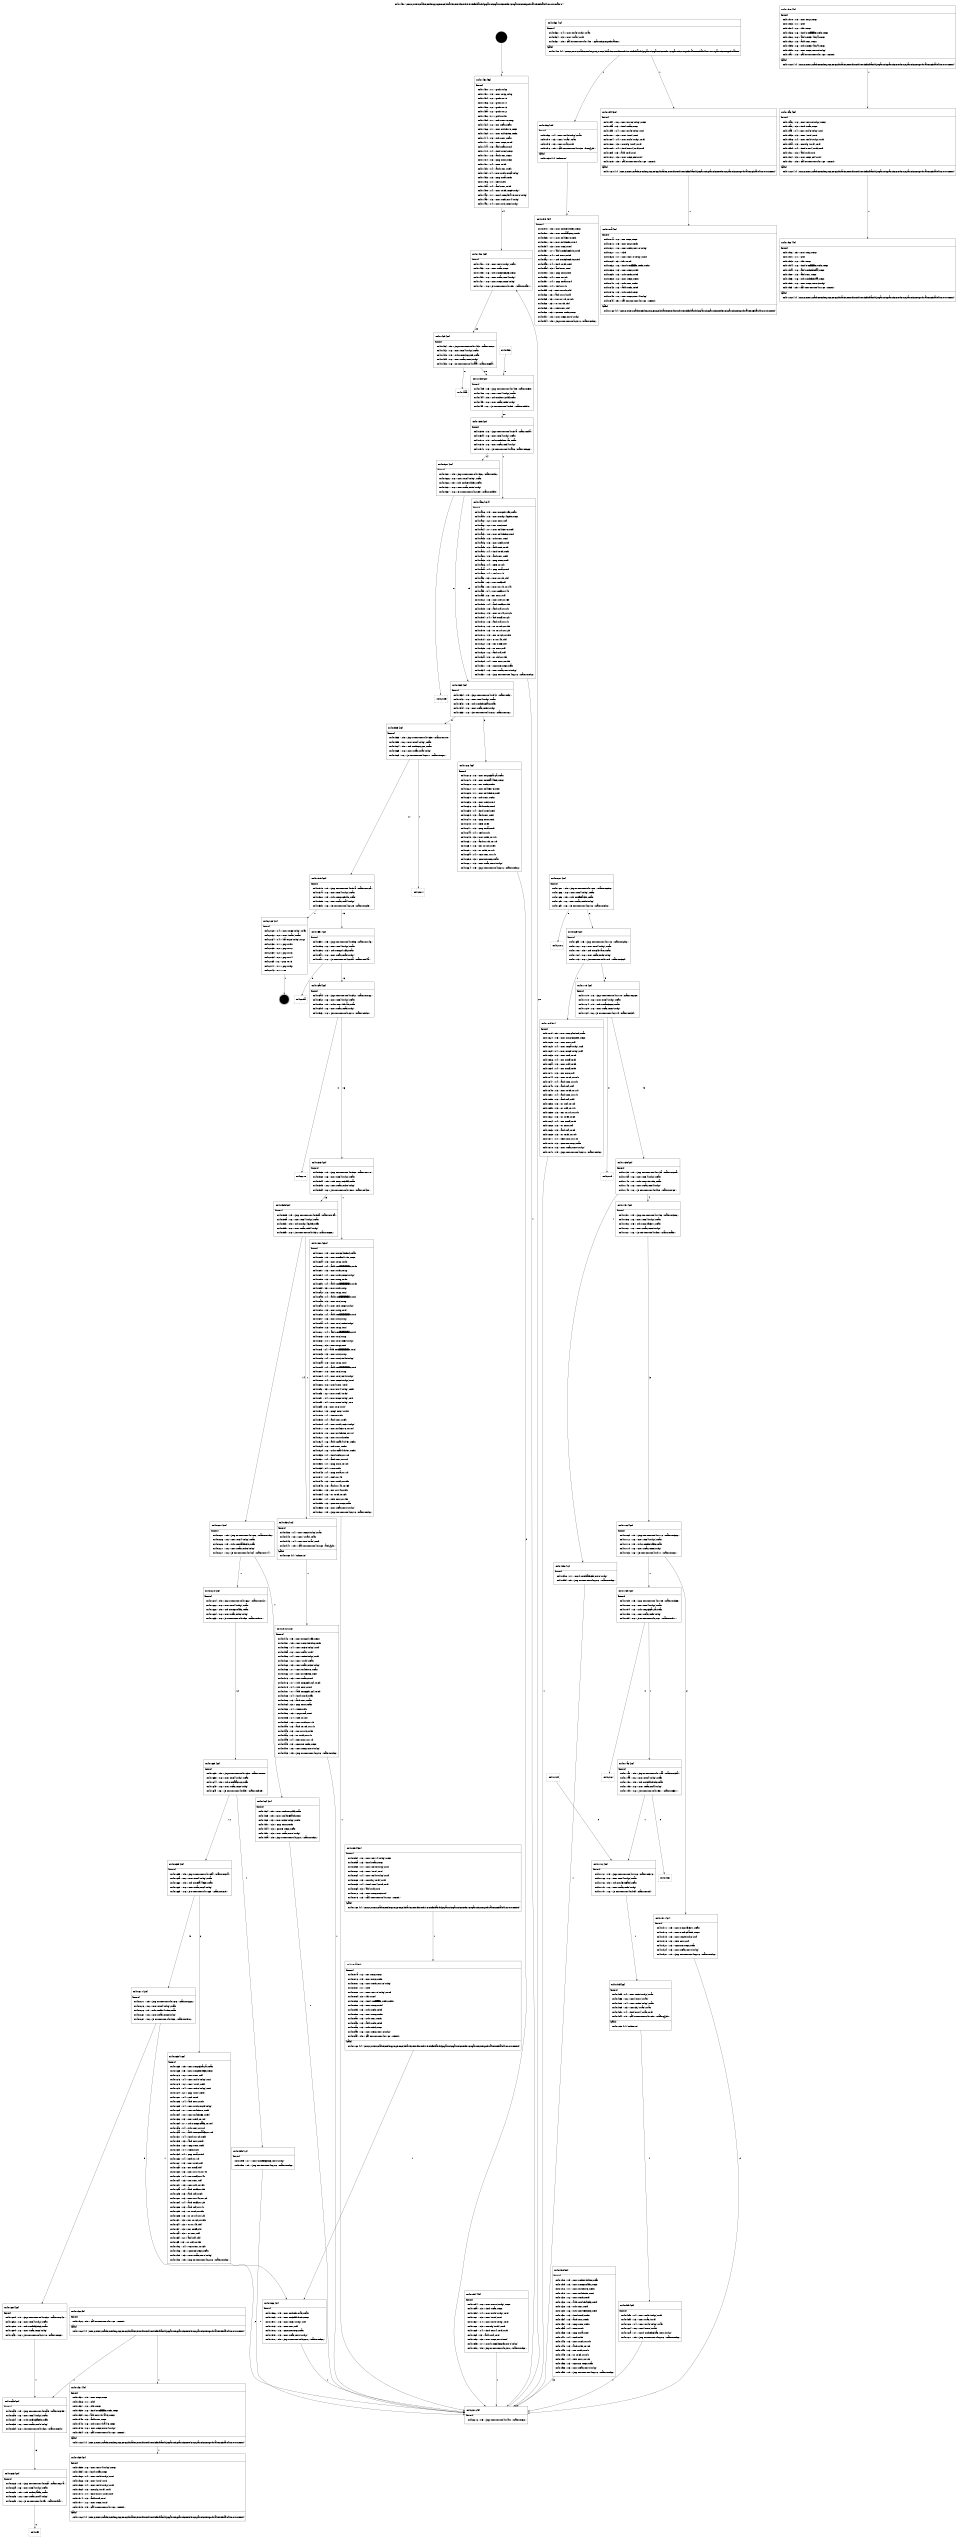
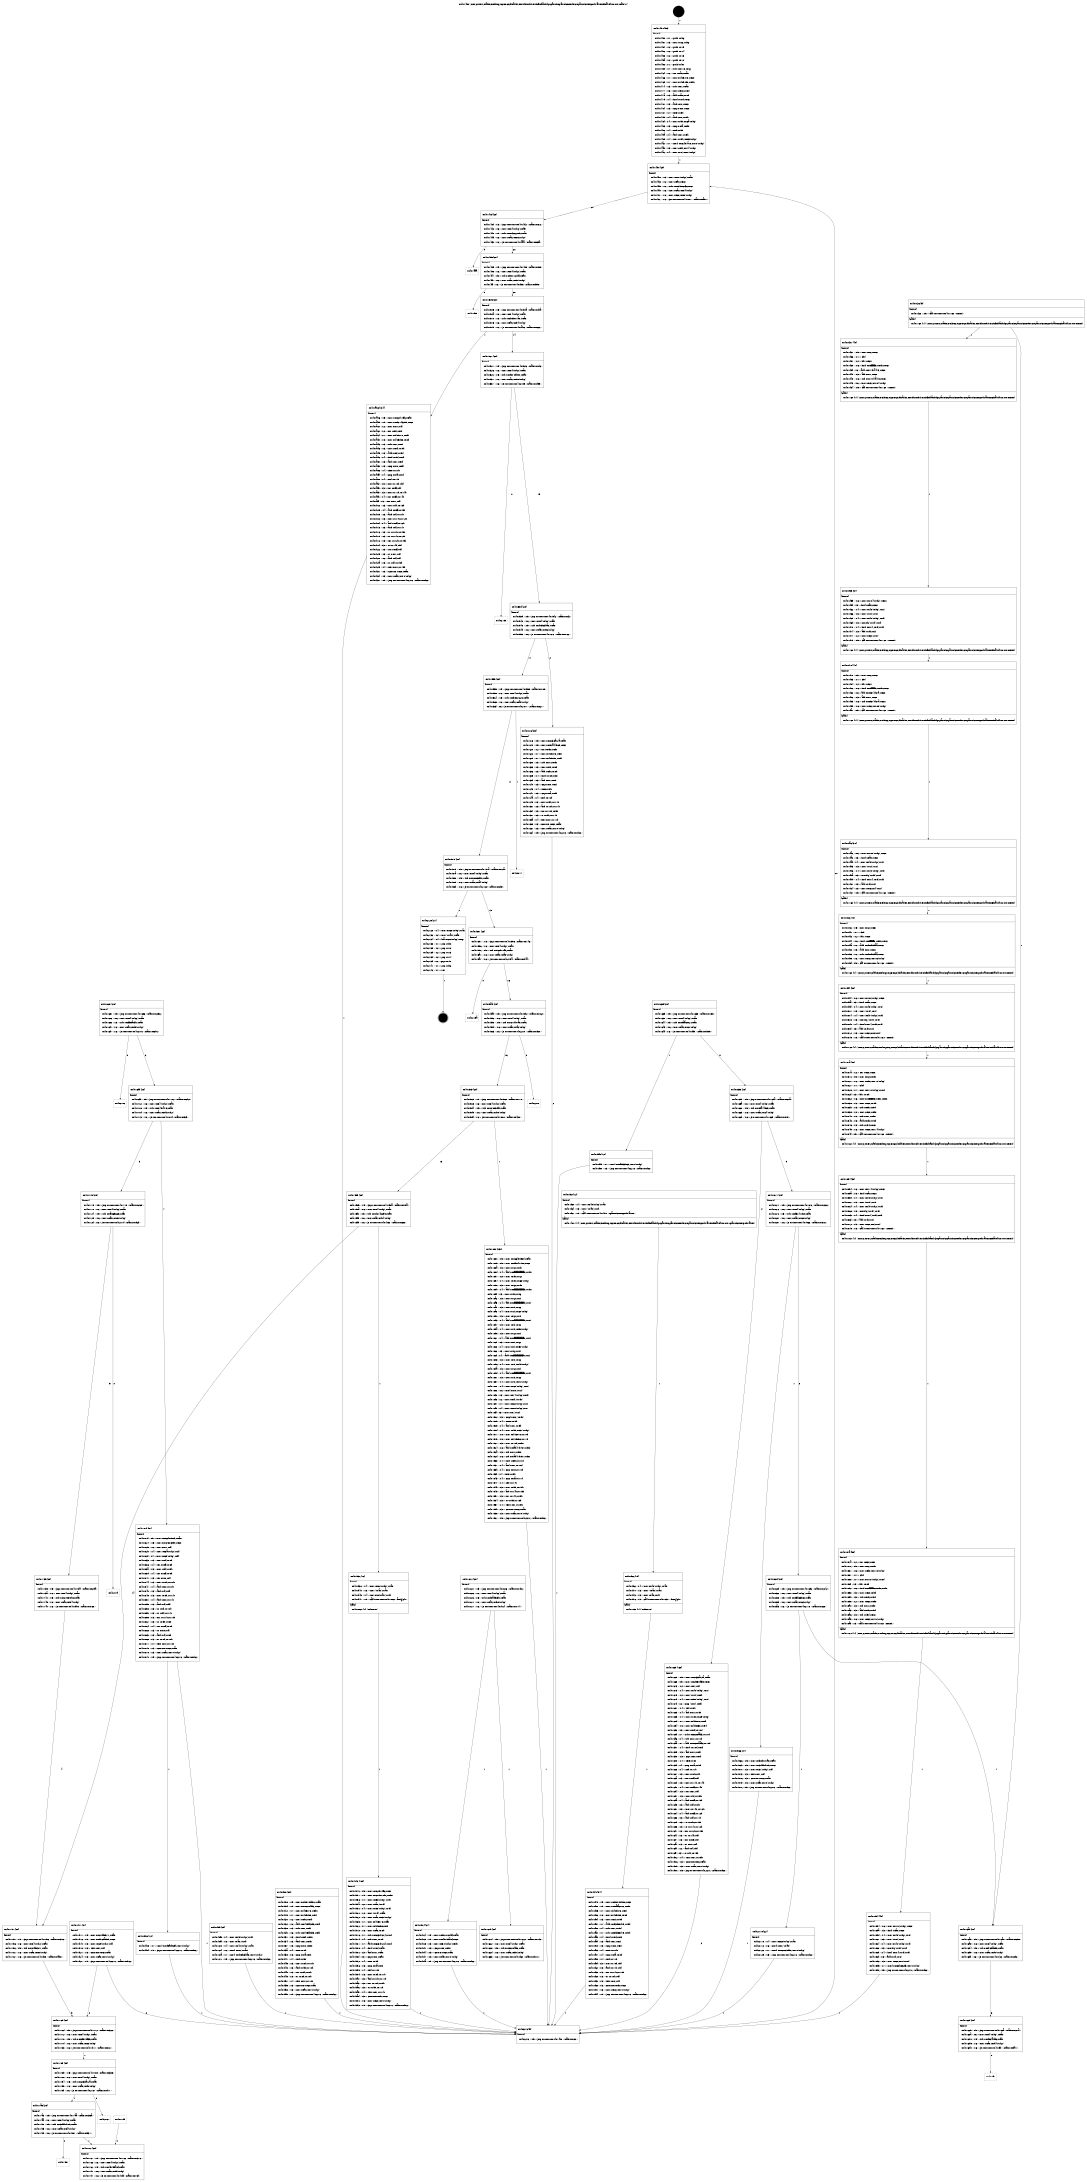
edge "0x401f60 [12]" -> "0x401df4 [38]": now "0x401dcc [40]" -> "0x401df4 [38]"
edge "0x401450 [96]" -> "0x4014b0 [29]": label " 14" -> " 1"
edge "0x401fe5" -> "0x4014e9 [28]": reversed
edge "0x401d59 [37]" -> "0x401d7e [40]": added, label "1"
edge "0x401e1a [58]" -> "0x401e54 [38]": added, label "1"
edge "0x401735 [28]" -> "0x401bb8 [12]": now "0x40181f [97]" -> "0x401bb8 [12]"
edge "0x4015e5 [28]" -> "0x401601 [28]": now "0x4015e5 [28]" -> "0x401751 [28]"
edge "0x40161d [28]" -> "0x401639 [28]": removed, label "12"
edge "0x40176d [28]" -> "0x401d11 [27]": reversed
node "0x402118 [22]": added
edge "0x401f7b [94]" -> "0x40221c [5]": added, label "1"
node "0x401bdf [26]": removed
edge "0x401e7a [58]" -> "0x401966 [27]": now "0x401e7a [58]" -> "0x401eb4 [45]"
edge "0x401f08 [88]" -> "0x40221c [5]": label " 13" -> " 1"
